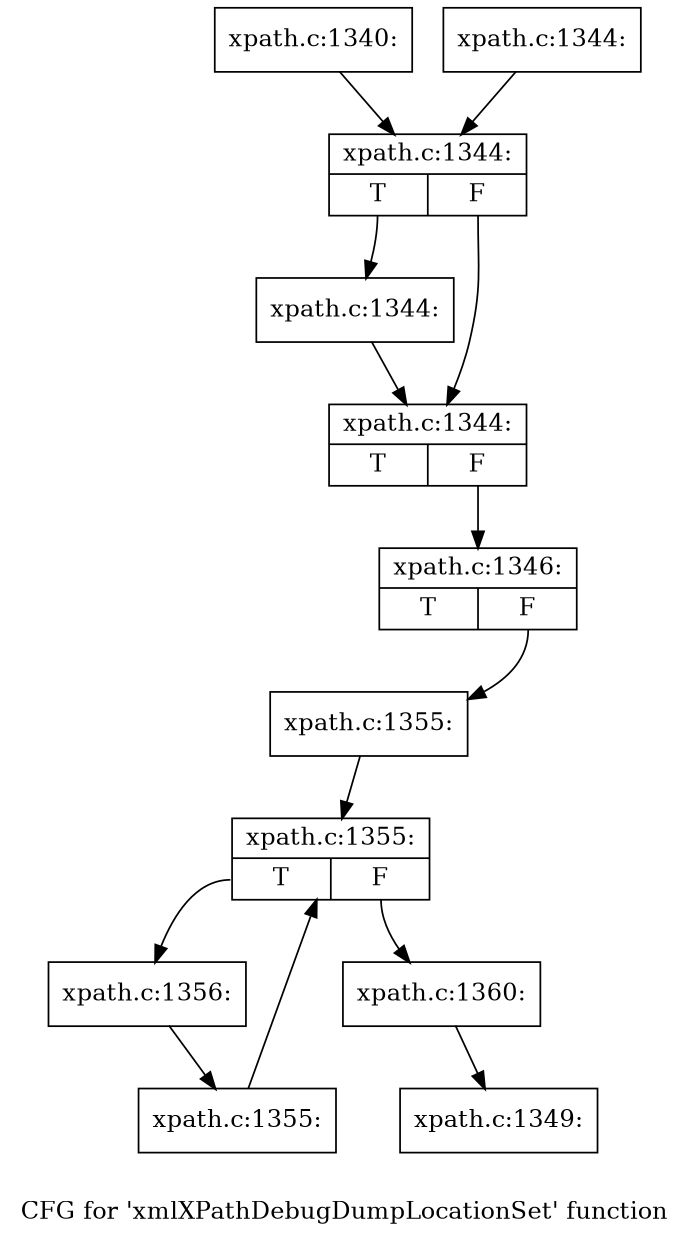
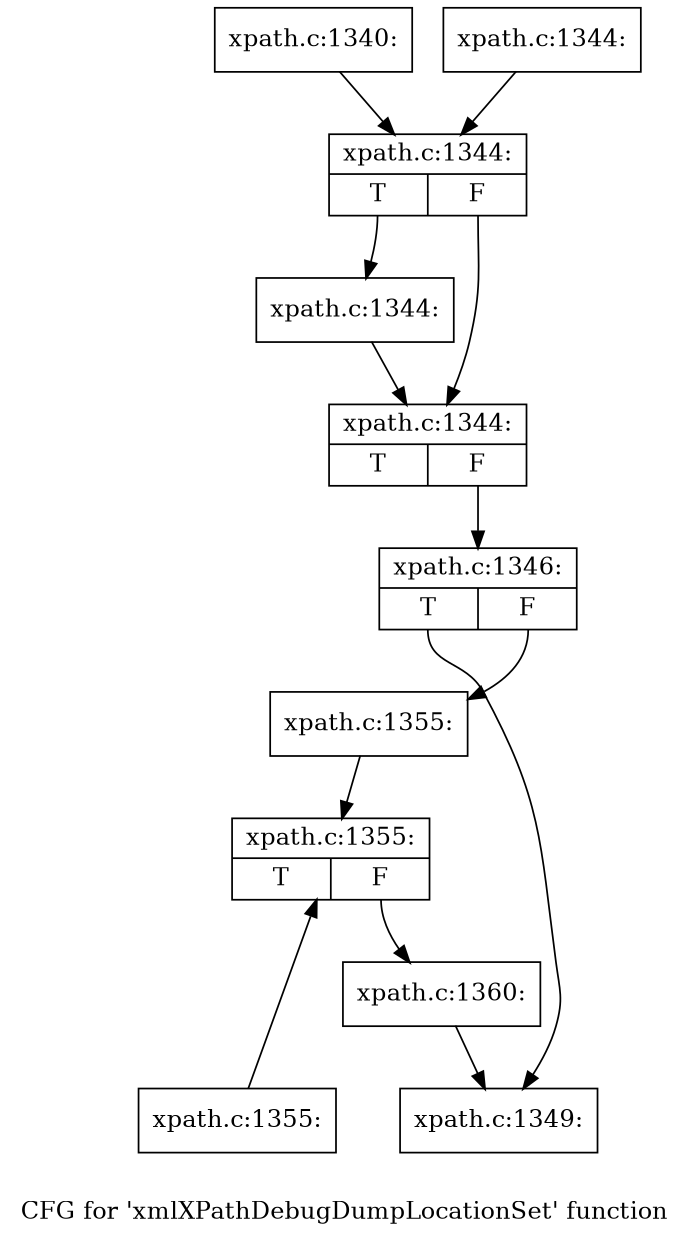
edge "xpath.c:1346:" -> "xpath.c:1349:": added
node "xpath.c:1356:": removed
